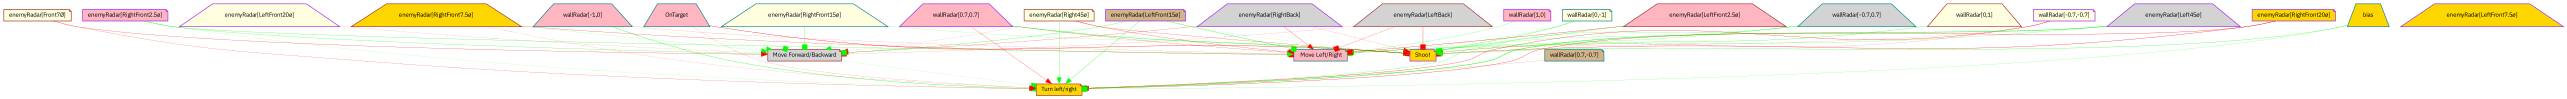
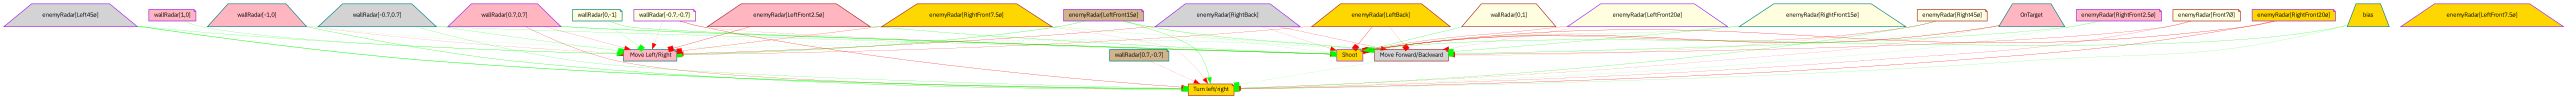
node "enemyRadar[LeftBack]": fillcolor lightgrey -> gold
edge "enemyRadar[LeftFront20ø]" -> "Shoot": added
edge "enemyRadar[Right45ø]" -> "Move Left/Right": removed
edge "enemyRadar[RightFront2.5ø]" -> "Move Left/Right": removed
